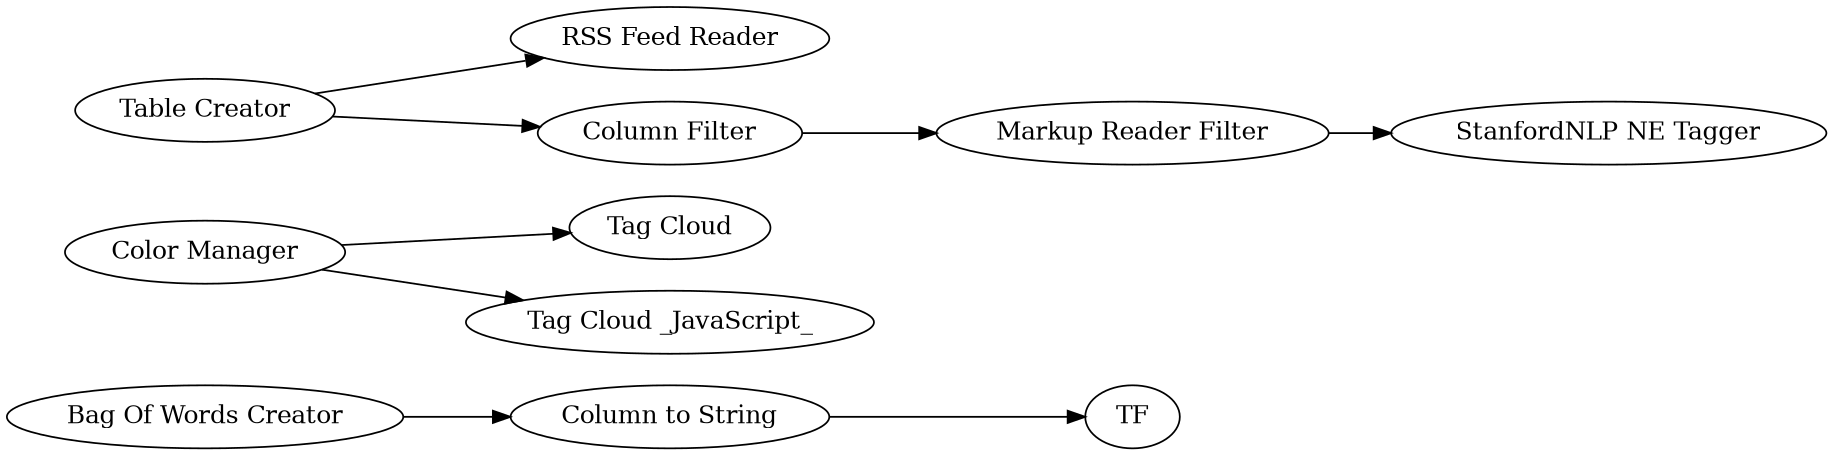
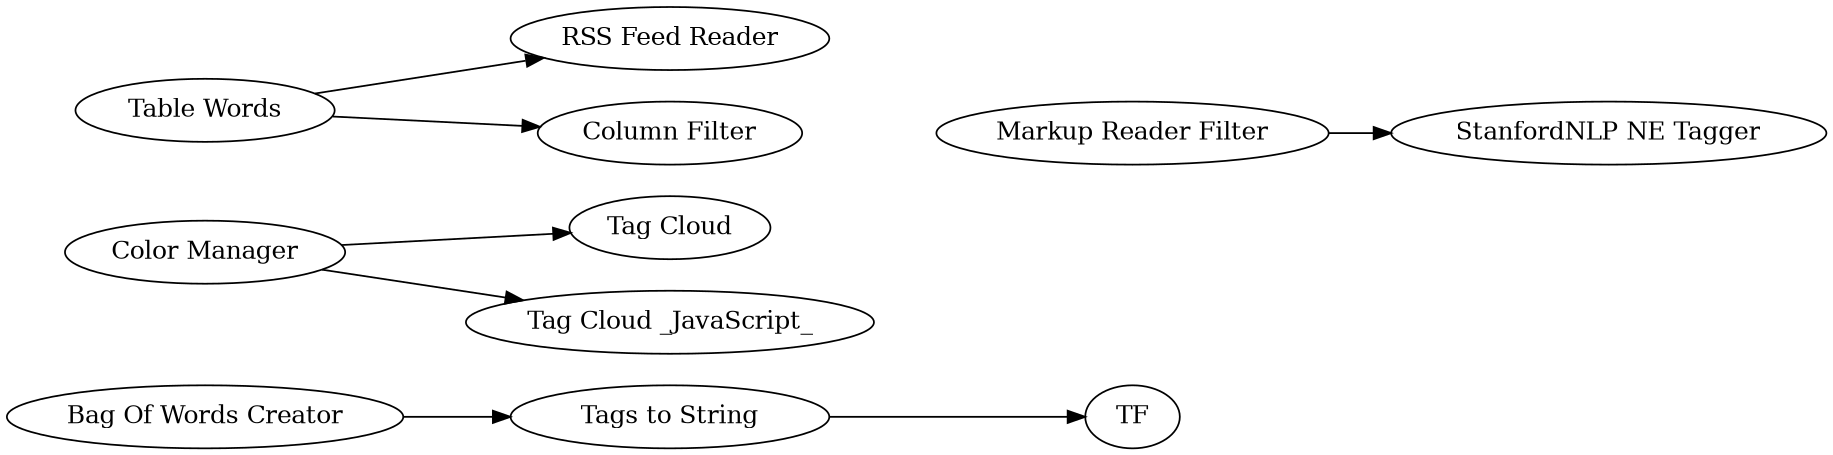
node "Table Creator": label "Table Creator" -> "Table Words"
edge "Column Filter" -> "Markup Reader Filter": removed
node "Column to String": label "Column to String" -> "Tags to String"
